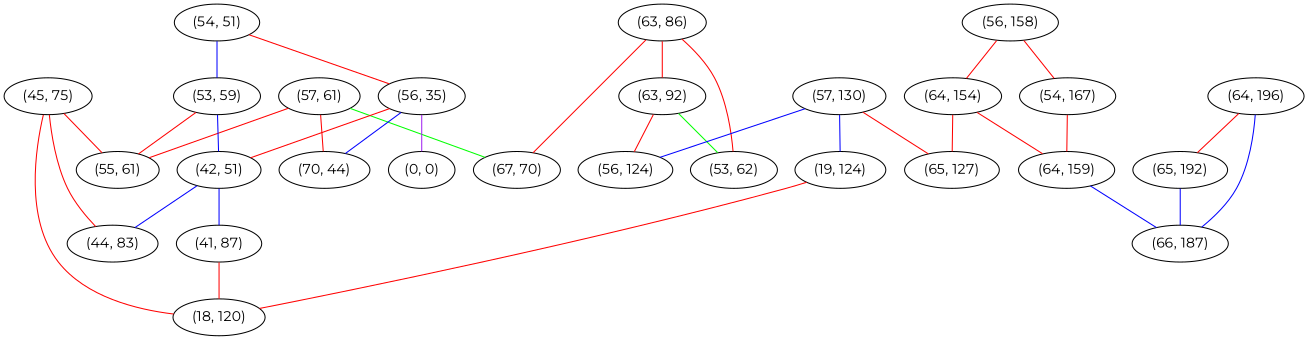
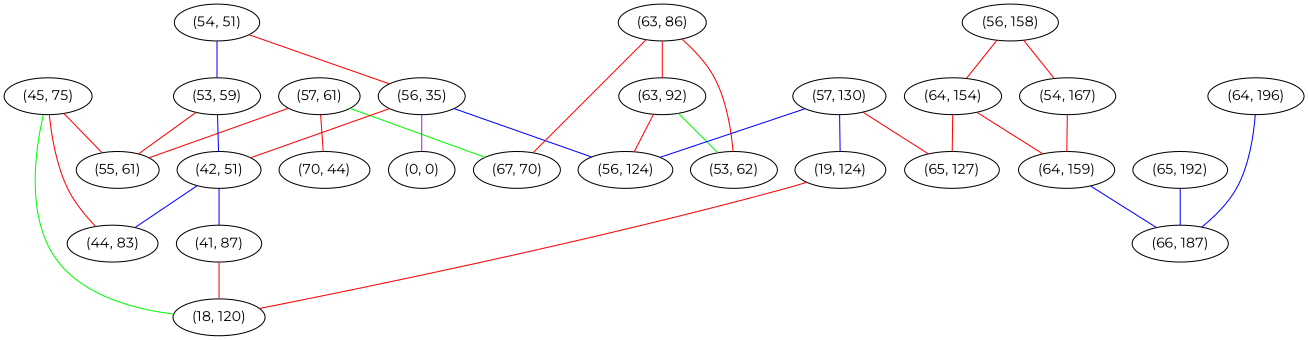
edge "(56, 35)" -- "(70, 44)": now "(56, 35)" -- "(56, 124)"
edge "(64, 196)" -- "(65, 192)": removed
edge "(45, 75)" -- "(18, 120)": color red -> green
